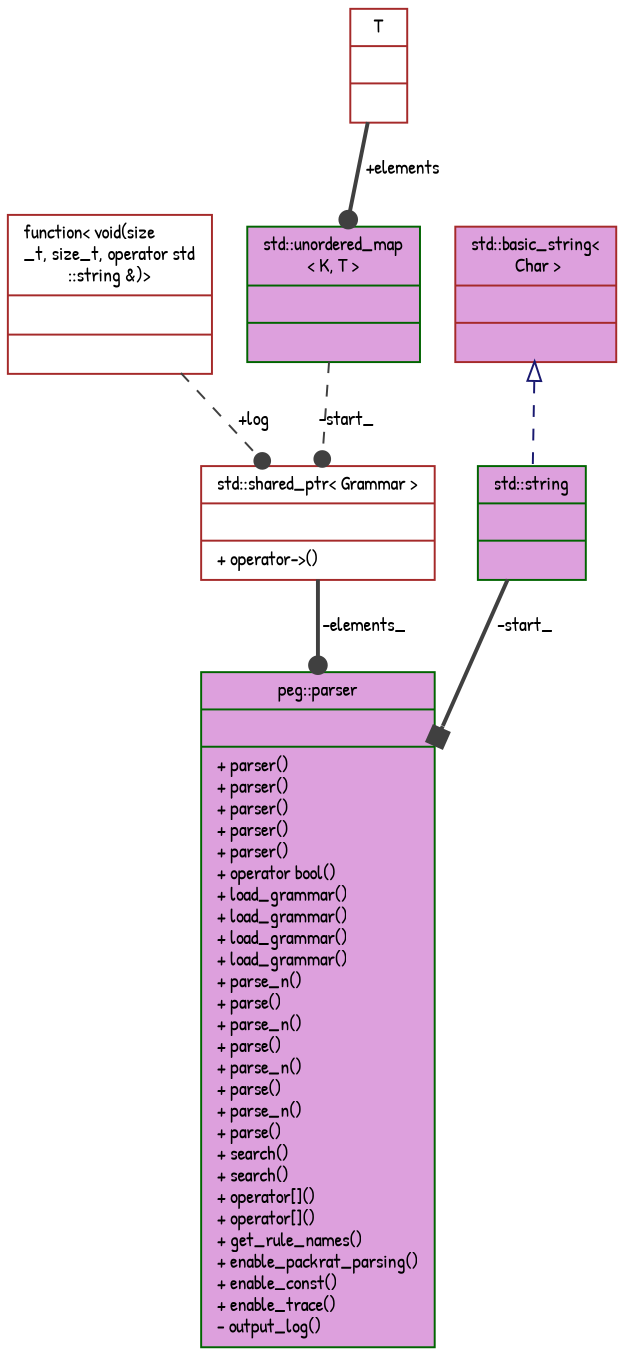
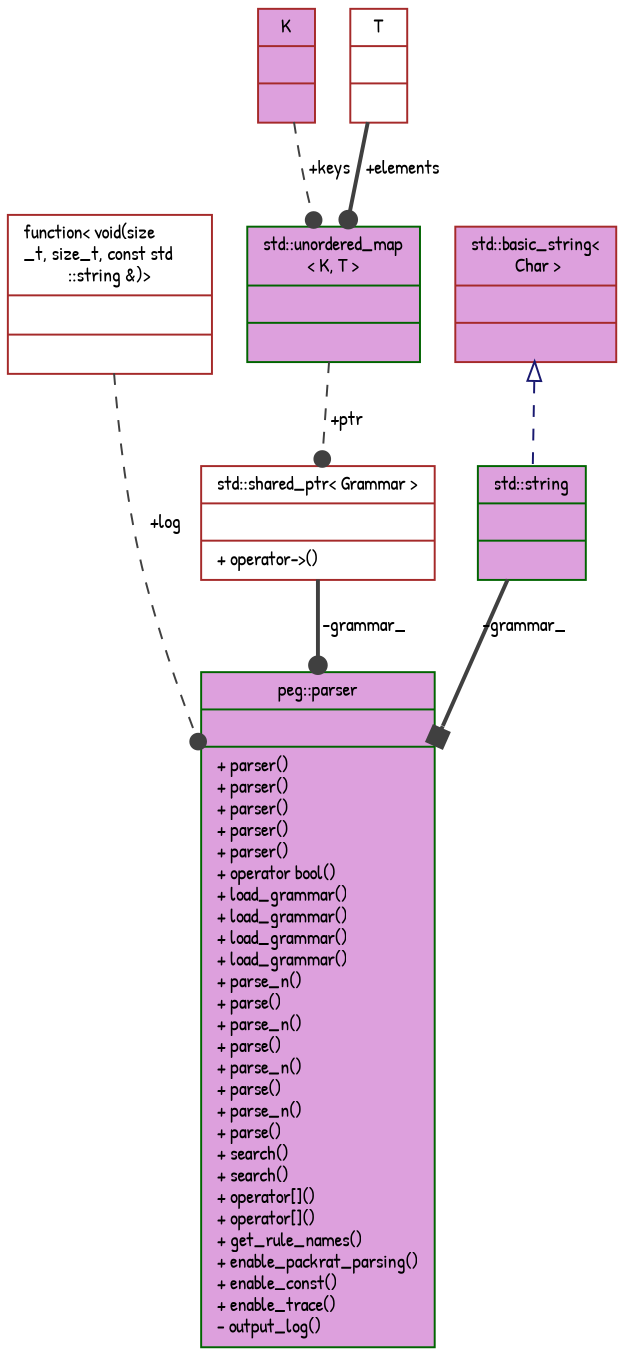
node "K": added
node "function< void(size": text "_t, size_t, operator std" -> "_t, size_t, const std"
edge "function< void(size" -> "std::shared_ptr< Grammar >": now "function< void(size" -> "peg::parser"
edge "std::unordered_map" -> "std::shared_ptr< Grammar >": label " -start_" -> " +ptr"
edge "std::shared_ptr< Grammar >" -> "peg::parser": label " -elements_" -> " -grammar_"
edge "std::string" -> "peg::parser": label " -start_" -> " -grammar_"
